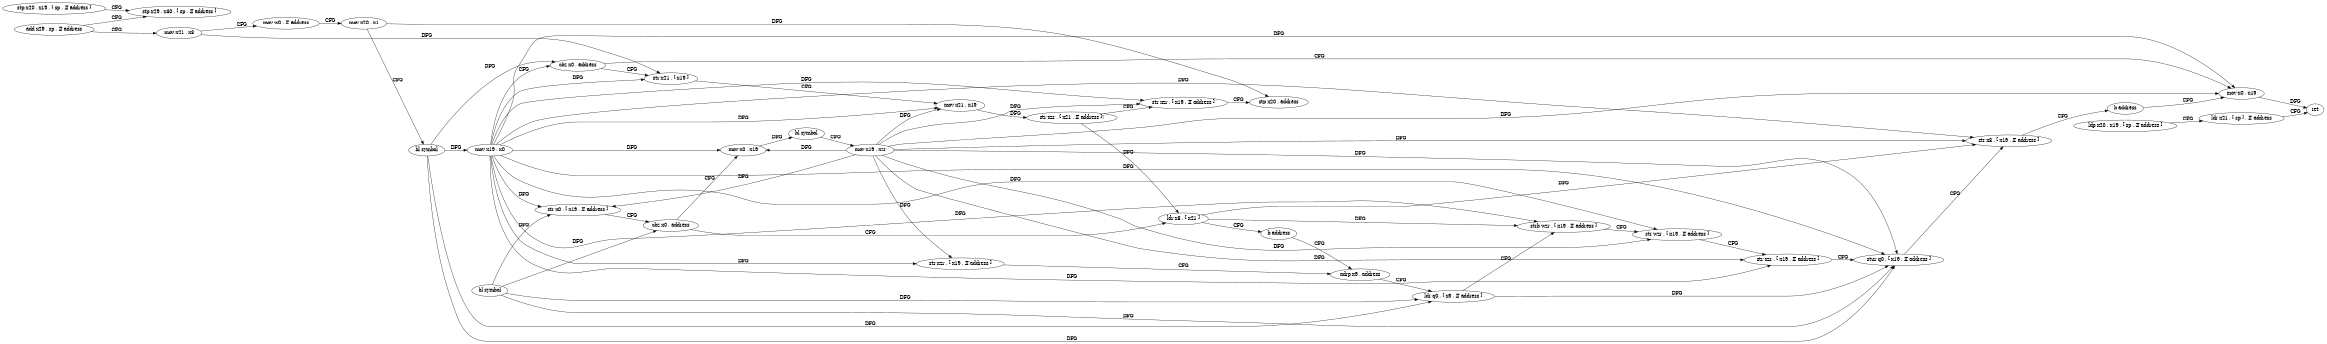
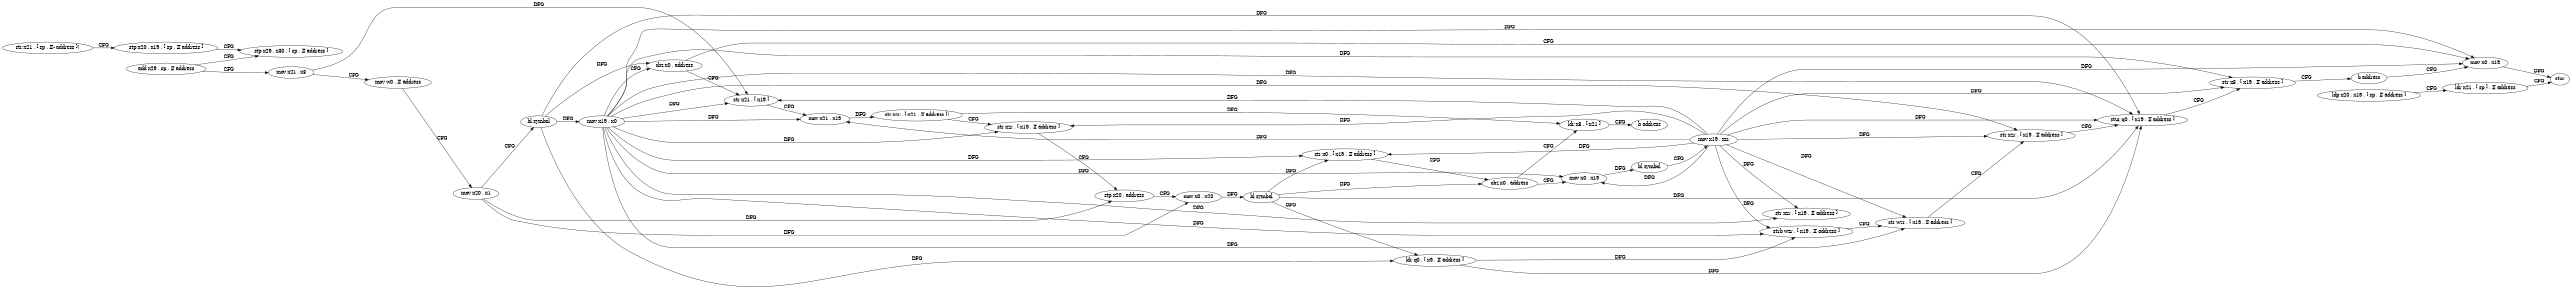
node "str x21 , [ sp , #- address ]!": added
edge "mov x19 , xzr" -> "str x21 , [ x19 ]": added, label "DFG"
node "ret": label "ret" -> "stur"
edge "ldr x8 , [ x21 ]" -> "str x8 , [ x19 , # address ]": removed, label "DFG"
node "mov x0 , x20": added
edge "ldr x8 , [ x21 ]" -> "strb wzr , [ x19 , # address ]": now "mov x19 , xzr" -> "strb wzr , [ x19 , # address ]"
edge "ldr q0 , [ x9 , # address ]" -> "strb wzr , [ x19 , # address ]": label "CFG" -> "DFG"
node "adrp x9 , address": removed
